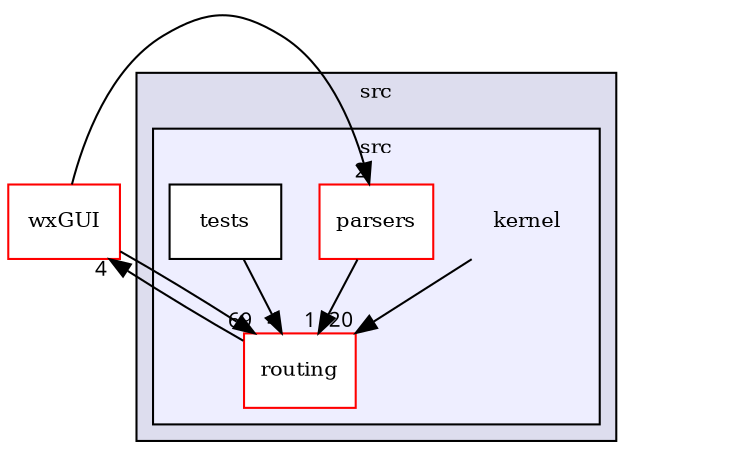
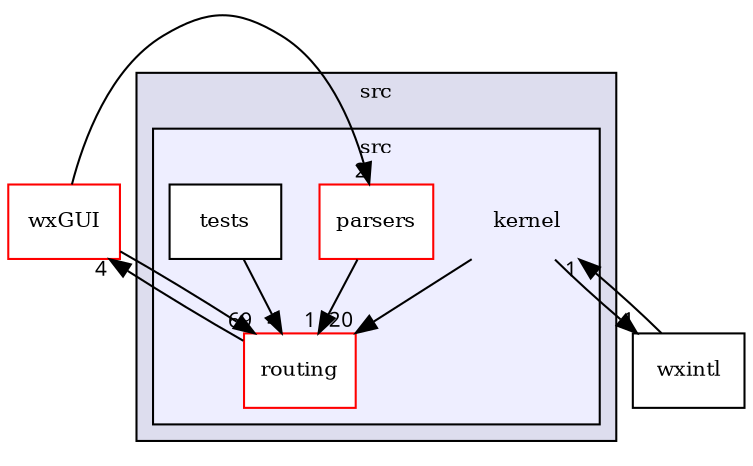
node "wxintl": added
